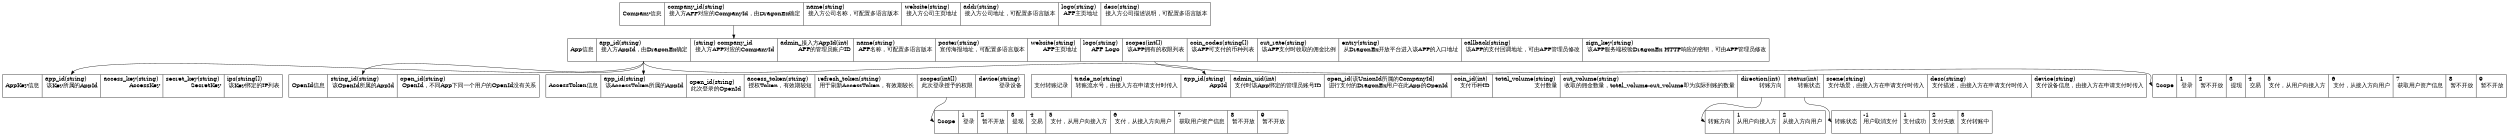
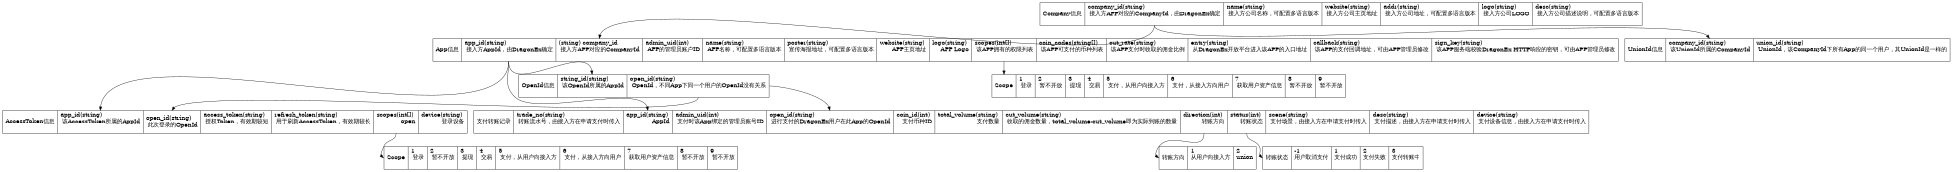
node "Company信息": text "APP主页地址" -> "接入方公司LOGO"
node "App信息": text "admin_接入方AppId(int)" -> "admin_uid(int)"
node "UnionId信息": added
node "支付转账记录": text "open_id(该UnionId所属的CompanyId)" -> "open_id(string)"
node "AccessToken信息": text "此次登录授予的权限" -> "open"
node "AppKey信息": removed
edge "OpenId信息" -> "支付转账记录": added
edge "OpenId信息" -> "AccessToken信息": added
node "转账方向": text "从接入方向用户" -> "union"
